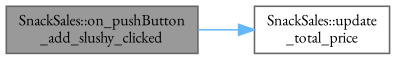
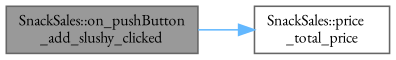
node "SnackSales::update _total_price": label "SnackSales::update _total_price" -> "SnackSales::price _total_price"
